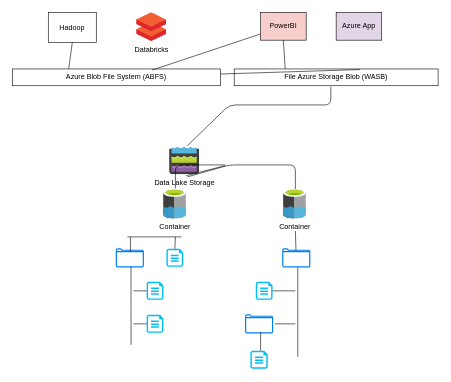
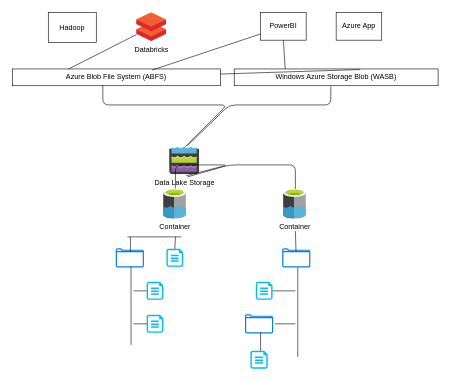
node "PowerBI": fillcolor #f8cecc -> #ffffff
node "Azure App": fillcolor #e1d5e7 -> #ffffff
edge "Hadoop" -- "Azure Blob File System (ABFS)": now "Databricks" -- "Azure Blob File System (ABFS)"
node "File Azure Storage Blob (WASB)": label "File Azure Storage Blob (WASB)" -> "Windows Azure Storage Blob (WASB)"
edge "Azure Blob File System (ABFS)" -- "Data Lake Storage": added
